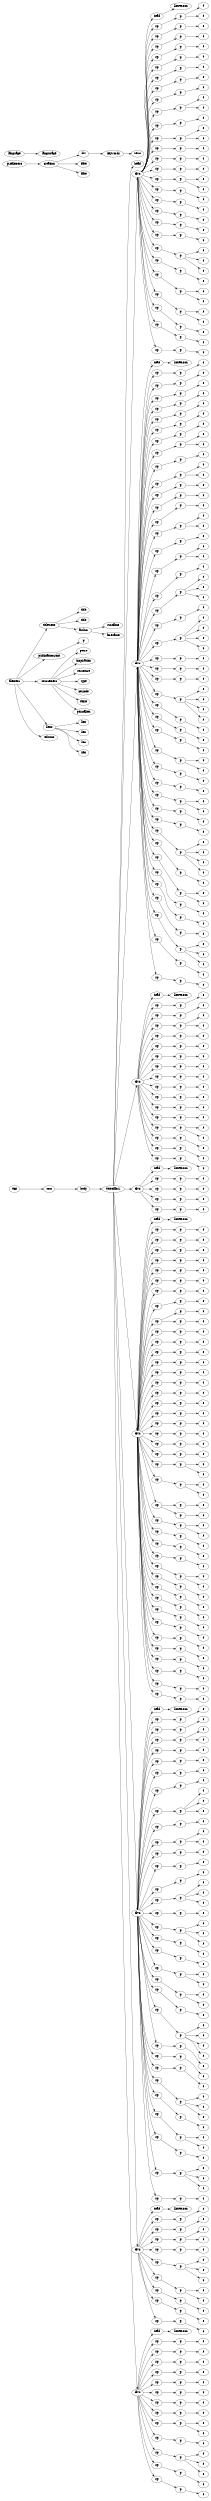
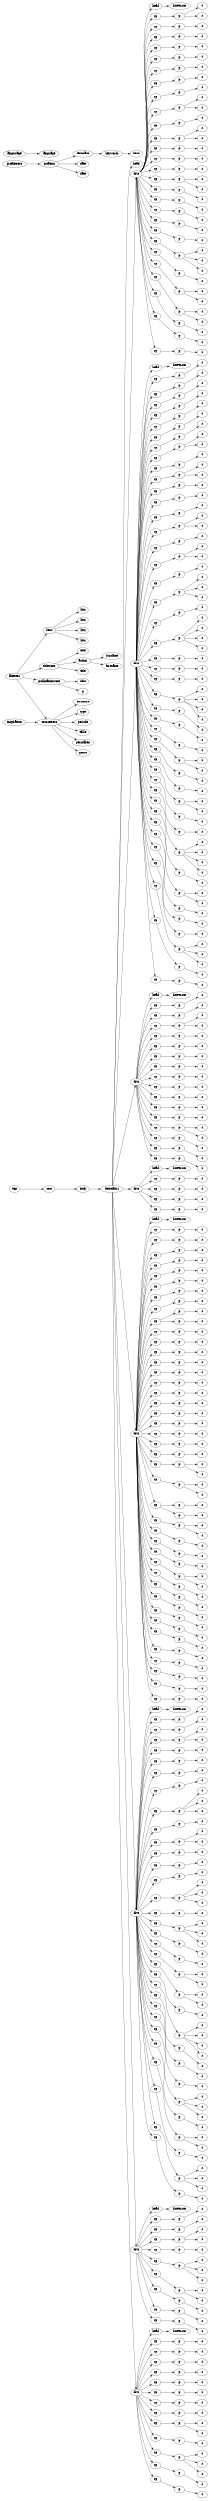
edge "language" -> "langUsage": reversed
node "div": label "div" -> "textClass"
edge "sourceDesc" -> "inspiration": reversed
node "idno": added
node "edStmt": removed
